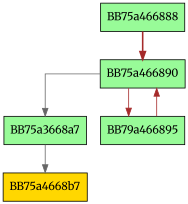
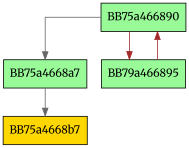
node "BB75a466888": removed
node "BB75a3668a7": label "BB75a3668a7" -> "BB75a4668a7"
